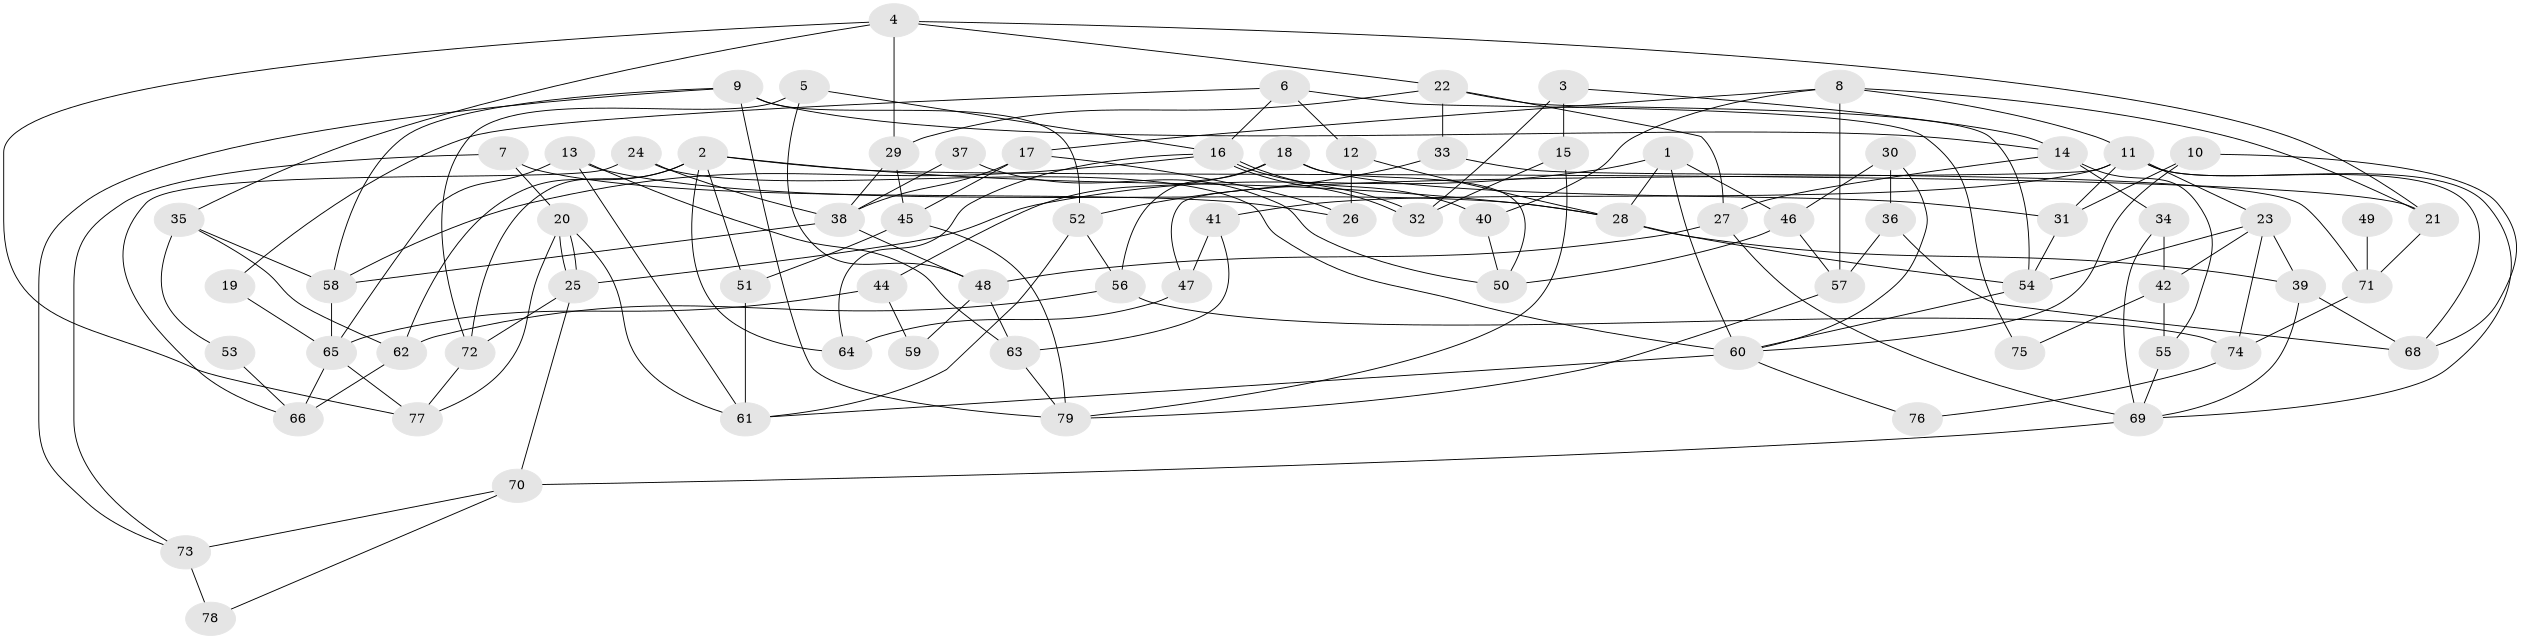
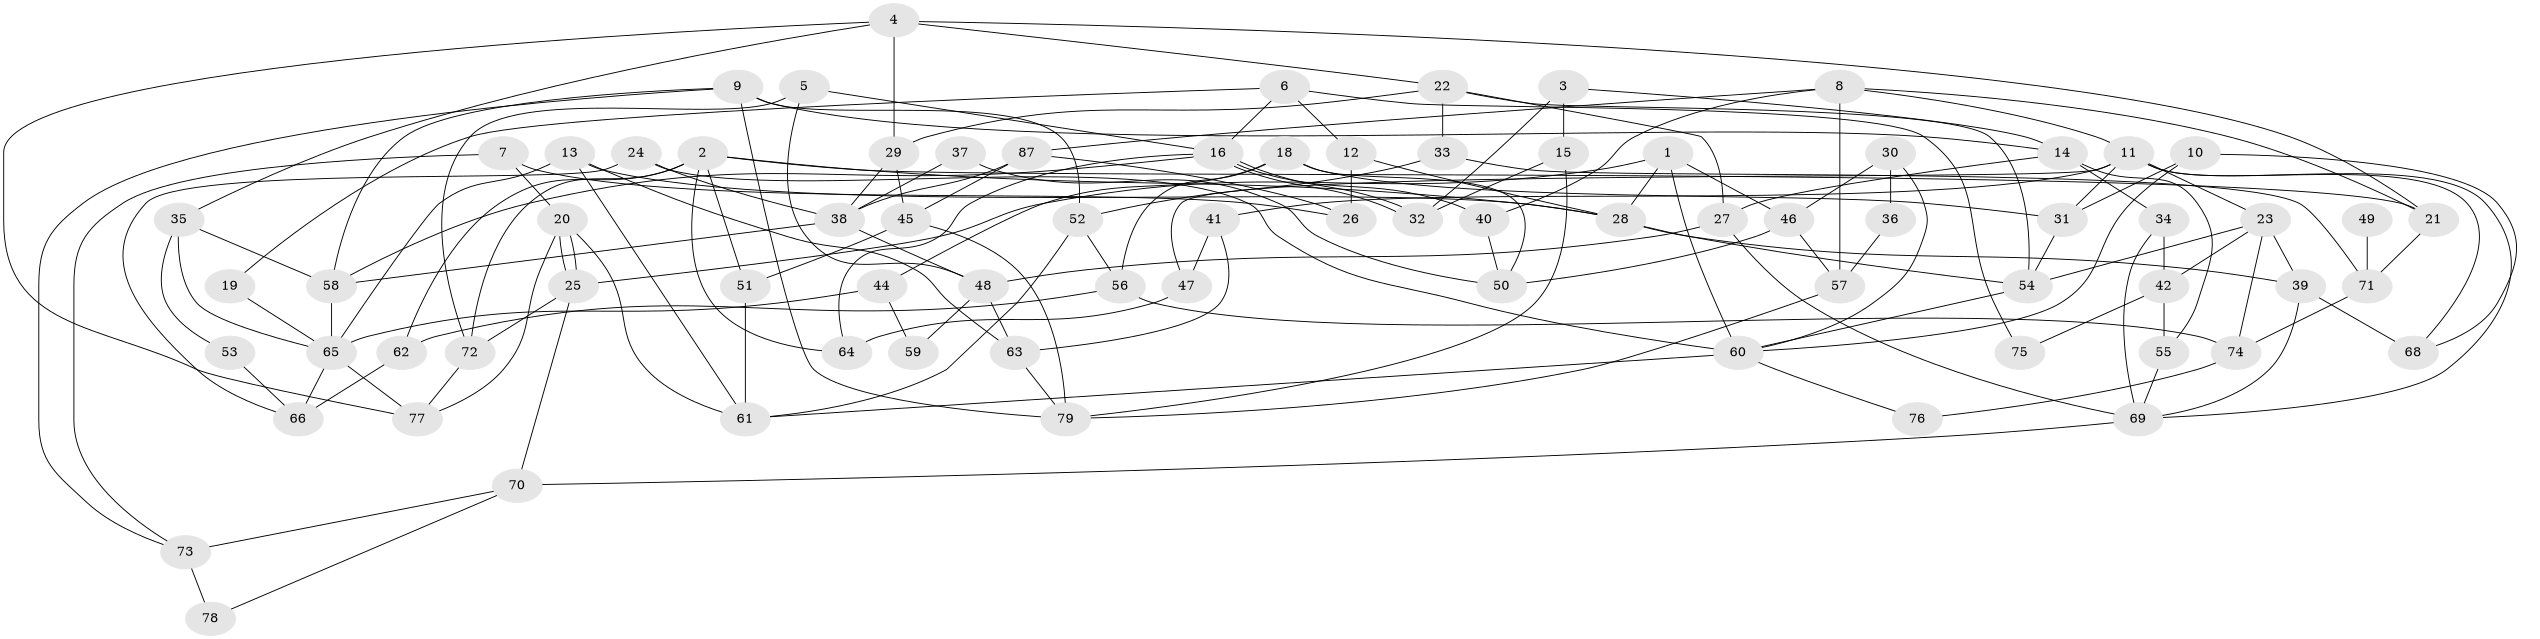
node "17": label "17" -> "87"
edge "35" -- "62": now "35" -- "65"
edge "36" -- "68": removed
